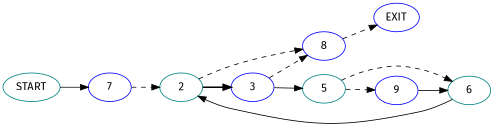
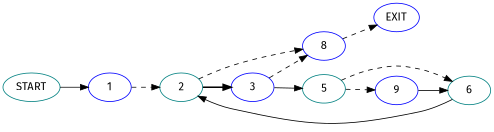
node "7": label "7" -> "1"
